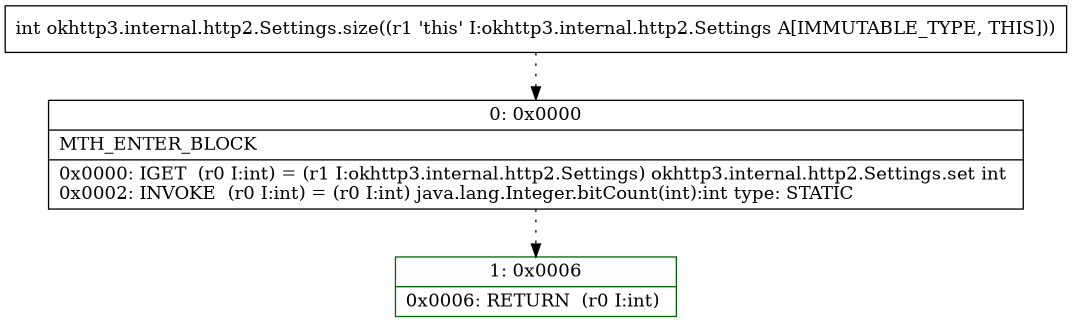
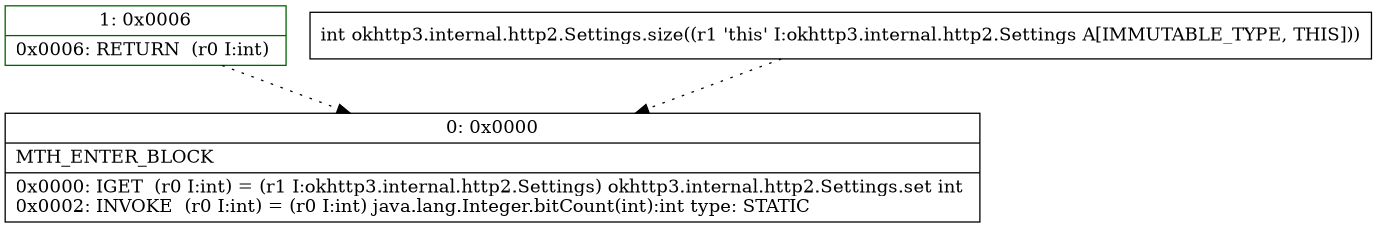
edge "0: 0x0000" -> "1: 0x0006": reversed
